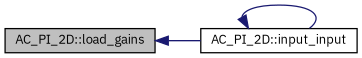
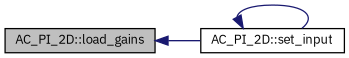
node "AC_PI_2D::input_input": label "AC_PI_2D::input_input" -> "AC_PI_2D::set_input"
